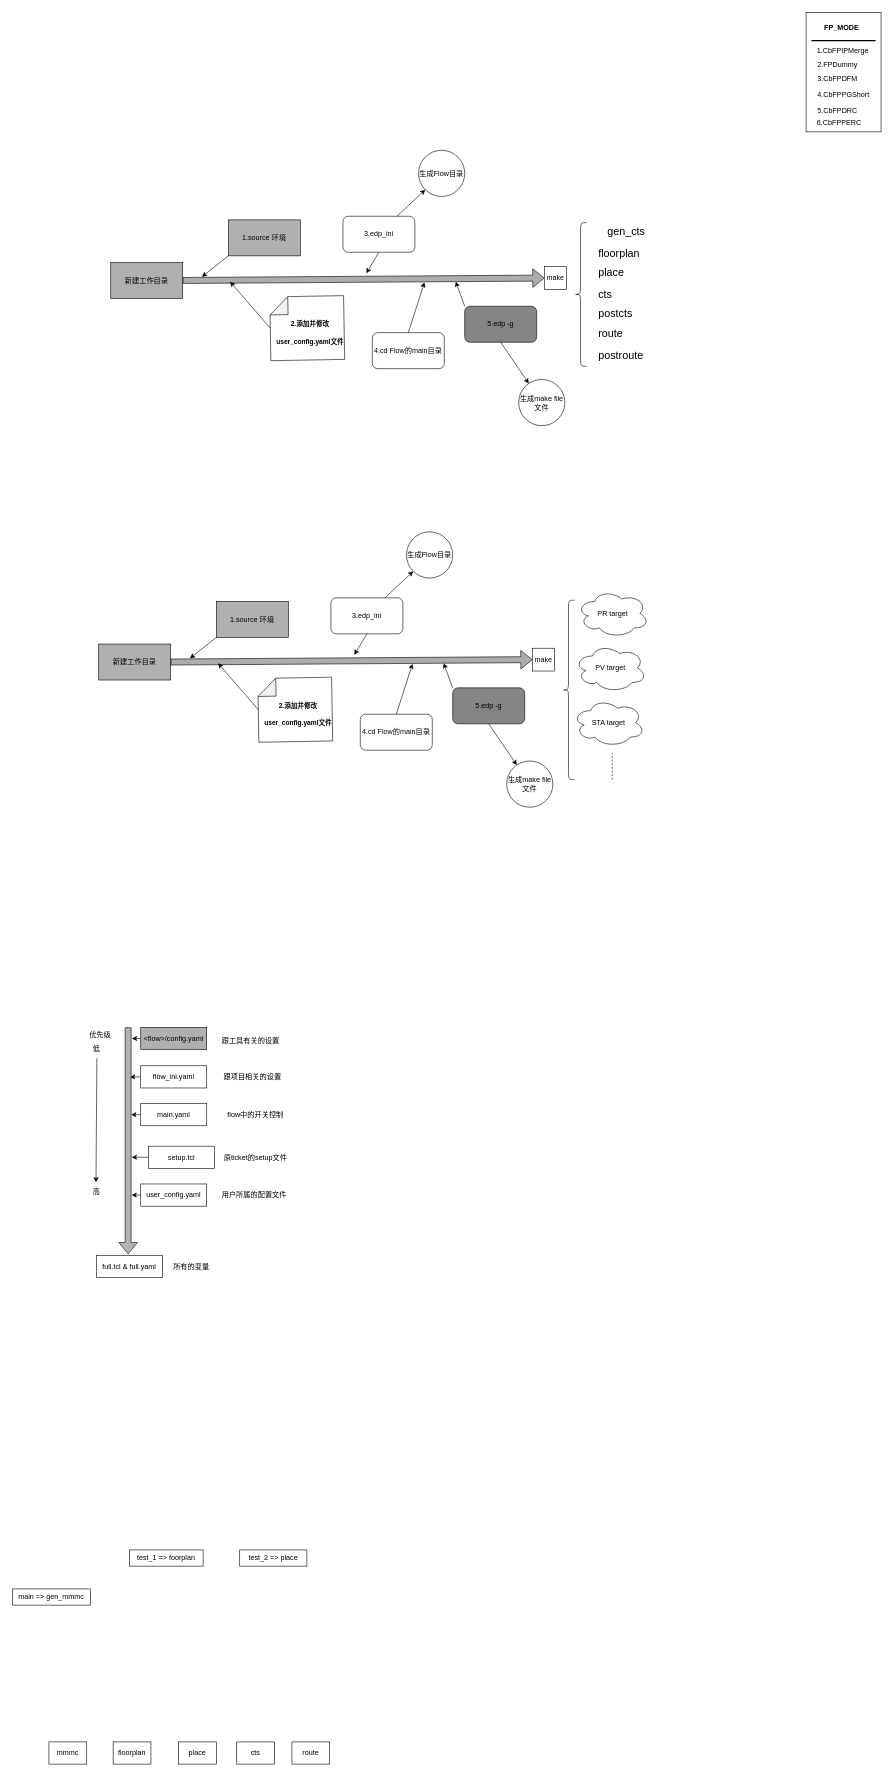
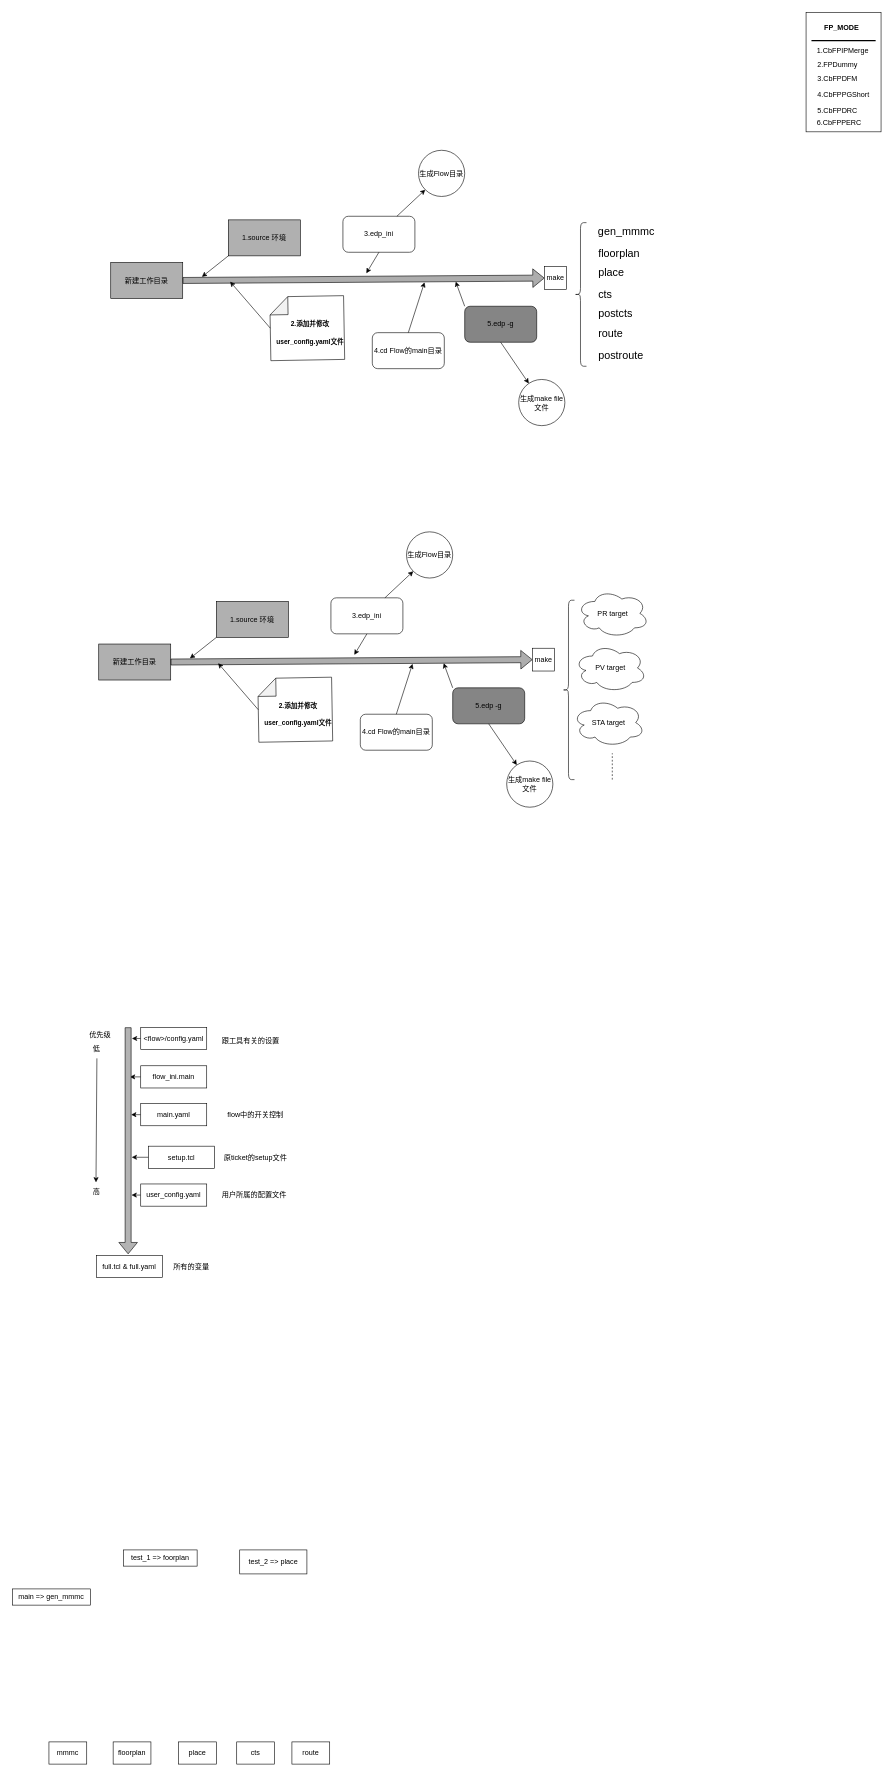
node "gen_cts": label "gen_cts" -> "gen_mmmc"
node "<flow>/config.yaml": fillcolor #b0b0b0 -> #ffffff
node "flow_ini.yaml": label "flow_ini.yaml" -> "flow_ini.main"
node "跟项目相关的设置": removed
node "test_1 => foorplan": moved (166, 1558) -> (160, 1558)
node "test_2 => place": size 67x16 -> 67x24
